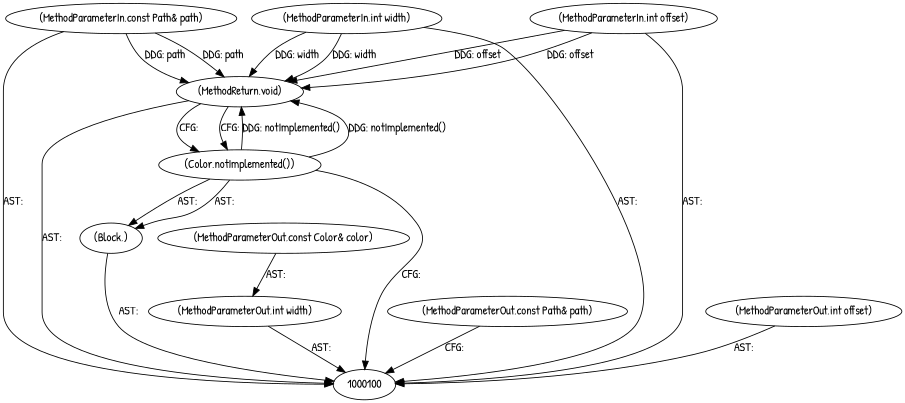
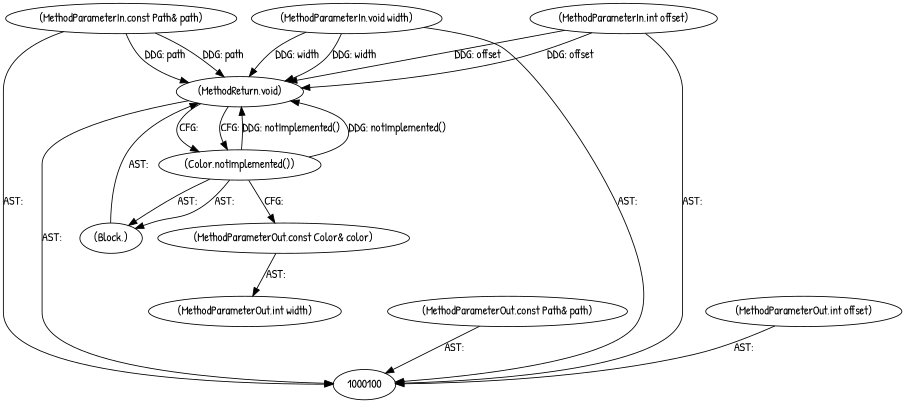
node "(MethodParameterIn,int width)": label "(MethodParameterIn,int width)" -> "(MethodParameterIn,void width)"
edge "(Color,notImplemented())" -> "1000100": now "(Color,notImplemented())" -> "(MethodParameterOut,const Color& color)"
edge "(MethodParameterOut,int width)" -> "1000100": removed, label "AST:"
edge "(MethodParameterOut,const Path& path)" -> "1000100": label "CFG: " -> "AST: "
edge "(Block,)" -> "1000100": now "(Block,)" -> "(MethodReturn,void)"
